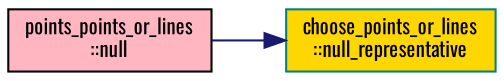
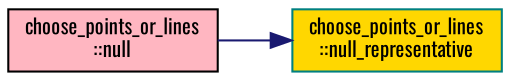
node "points_points_or_lines ::null": label "points_points_or_lines ::null" -> "choose_points_or_lines ::null"
